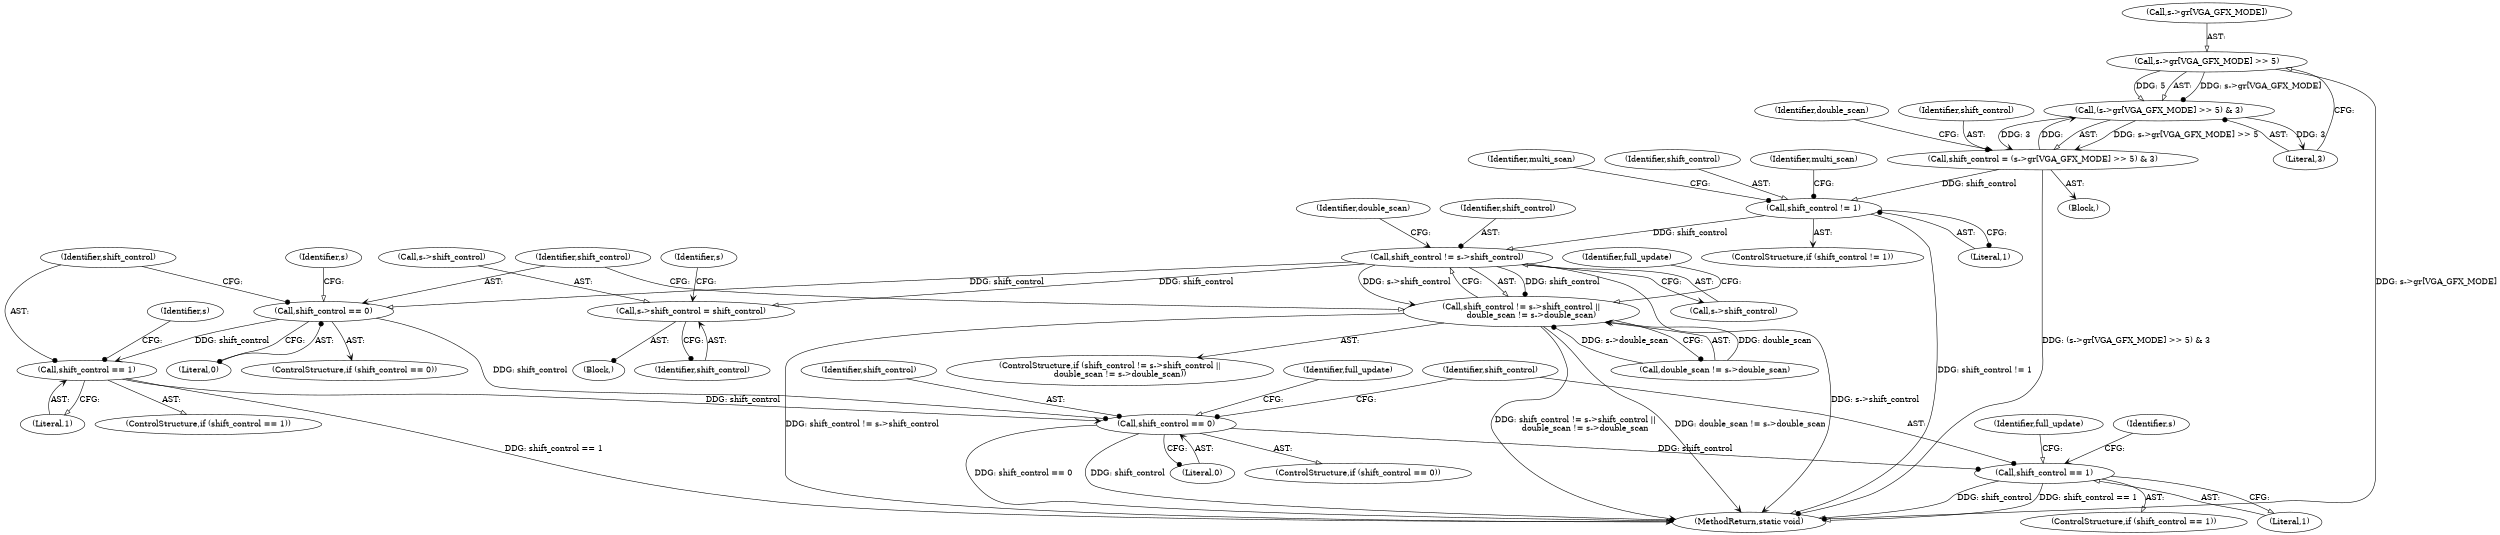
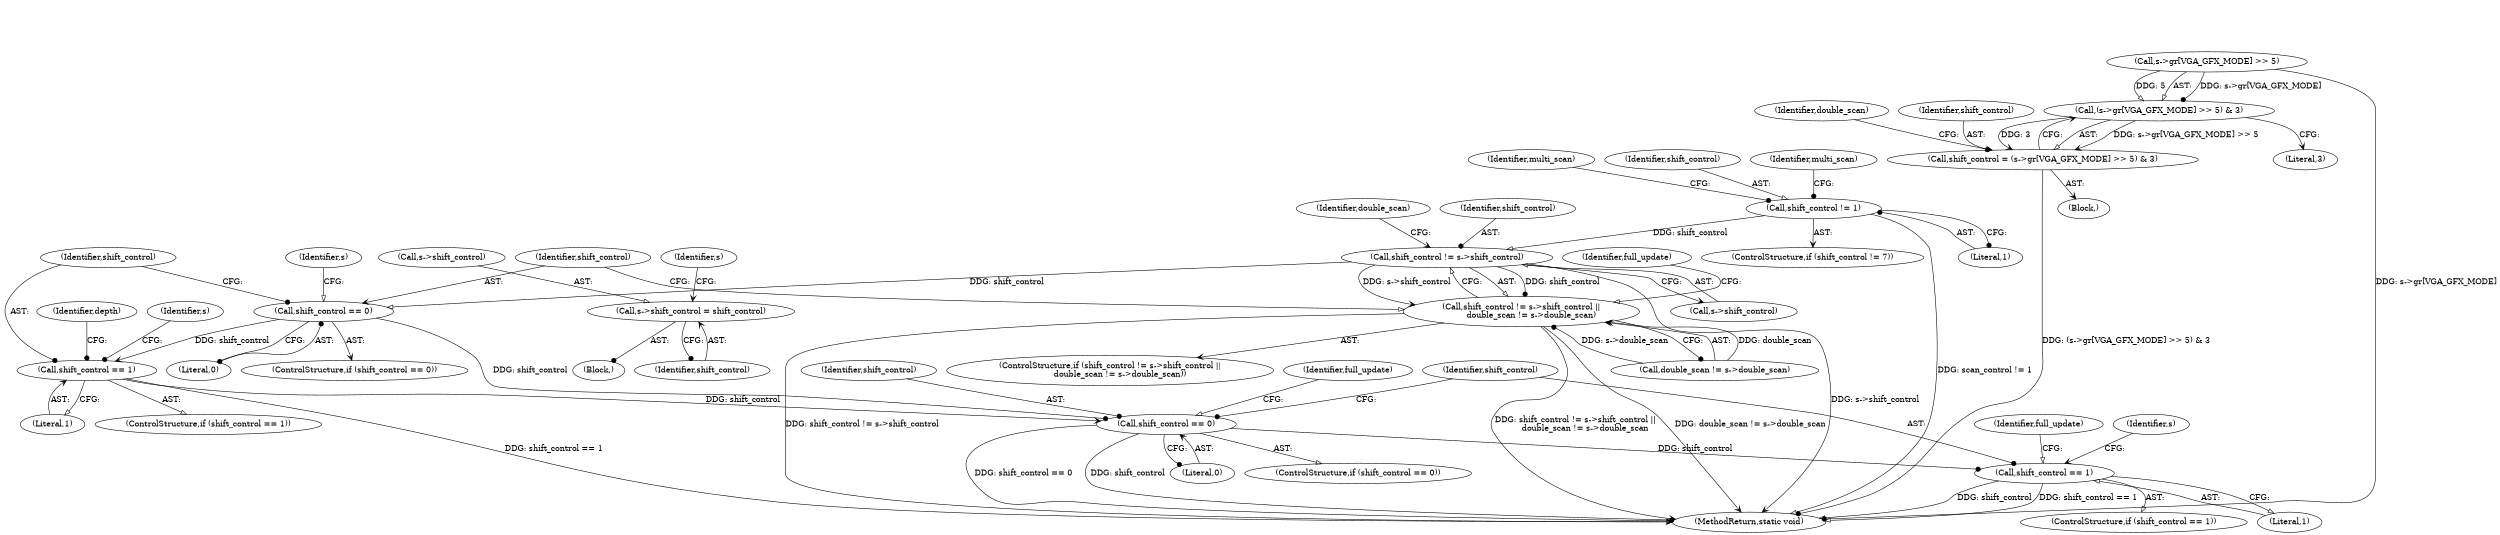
node "(Call,s->gr[VGA_GFX_MODE])": removed
edge "(Literal,3)" -> "(Call,s->gr[VGA_GFX_MODE] >> 5)": removed, label "CFG:"
edge "(Literal,3)" -> "(Call,(s->gr[VGA_GFX_MODE] >> 5) & 3)": removed, label "AST:"
edge "(Call,shift_control = (s->gr[VGA_GFX_MODE] >> 5) & 3)" -> "(Call,(s->gr[VGA_GFX_MODE] >> 5) & 3)": label "DDG: " -> "CFG: "
edge "(Call,(s->gr[VGA_GFX_MODE] >> 5) & 3)" -> "(Literal,3)": label "DDG: 3" -> "CFG: "
edge "(Call,shift_control = (s->gr[VGA_GFX_MODE] >> 5) & 3)" -> "(Call,shift_control != 1)": removed, label "DDG: shift_control"
node "(ControlStructure,if (shift_control != 1))": label "(ControlStructure,if (shift_control != 1))" -> "(ControlStructure,if (shift_control != 7))"
edge "(Call,shift_control != s->shift_control)" -> "(Call,s->shift_control = shift_control)": removed, label "DDG: shift_control"
node "(Identifier,depth)": added
edge "(Call,shift_control != 1)" -> "(MethodReturn,static void)": label "DDG: shift_control != 1" -> "DDG: scan_control != 1"
